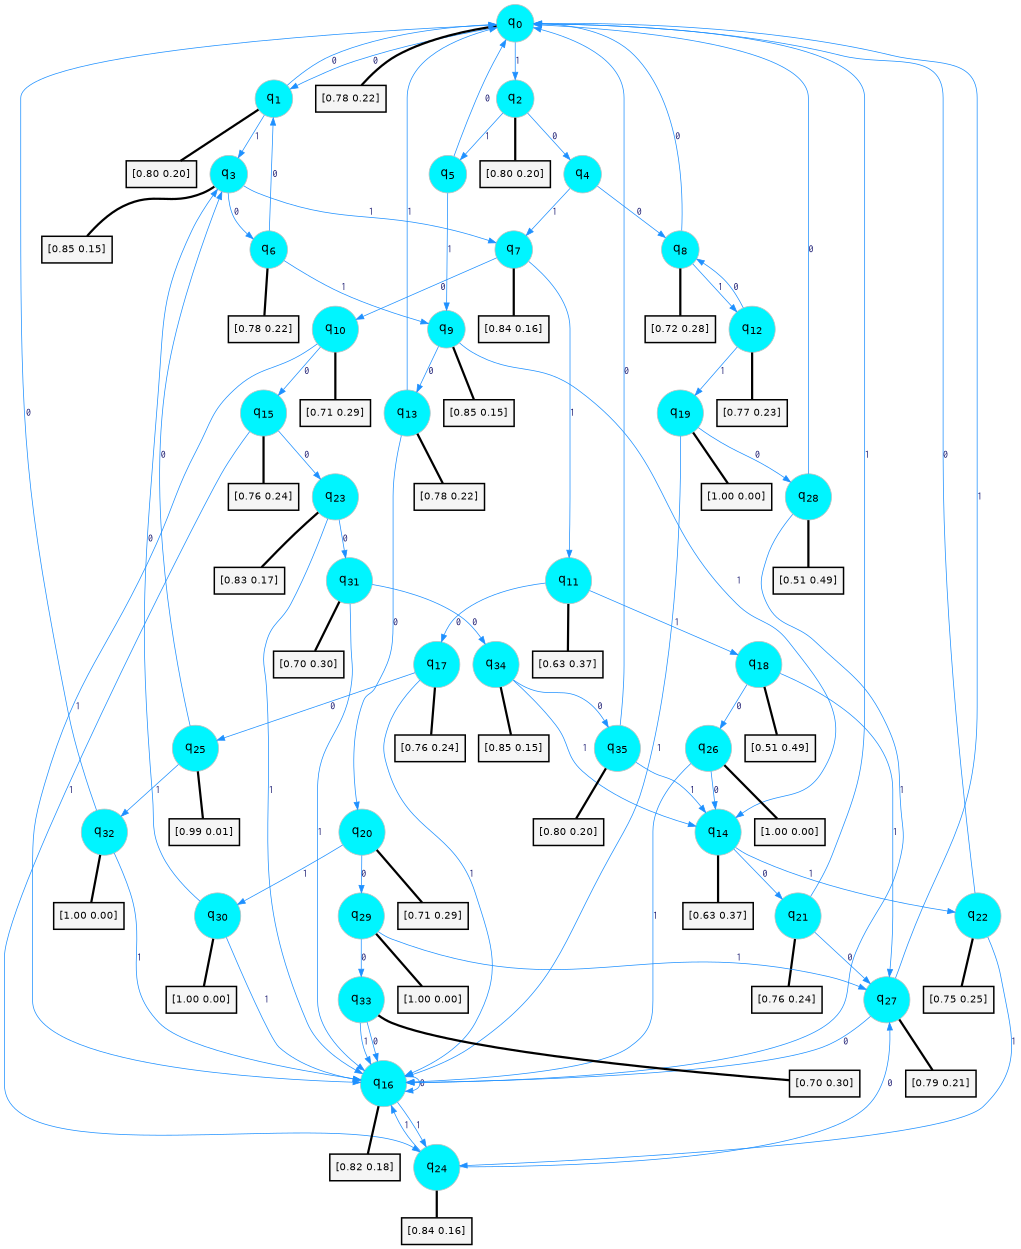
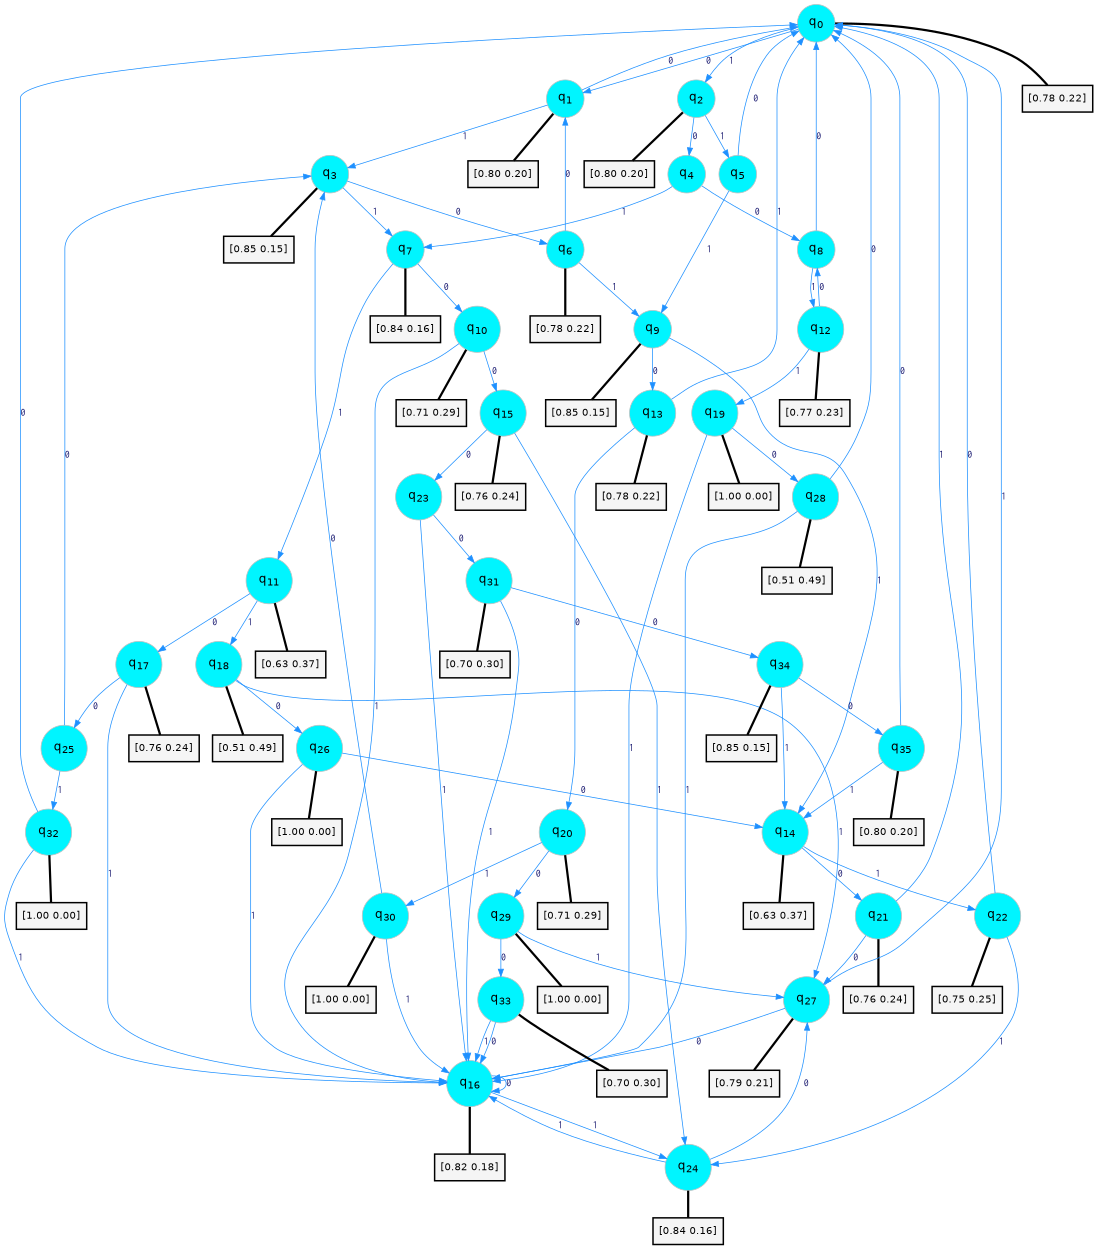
node "[0.72 0.28]": removed
node "[0.83 0.17]": removed
node "[0.99 0.01]": removed
